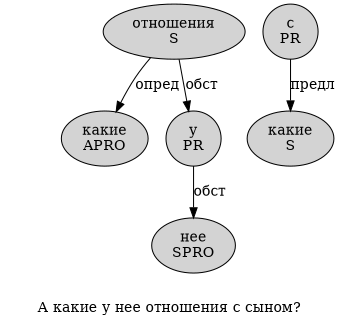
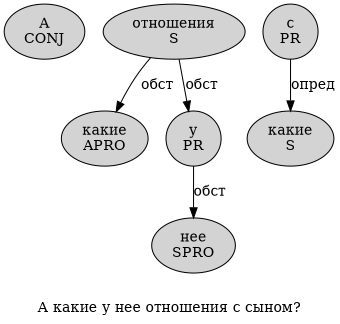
node "А CONJ": added
edge "отношения S" -> "какие APRO": label "опред" -> "обст"
edge "с PR" -> "какие S": label "предл" -> "опред"
